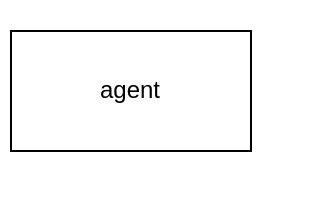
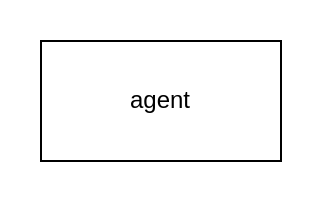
node "agent": moved (131, 91) -> (161, 101)
